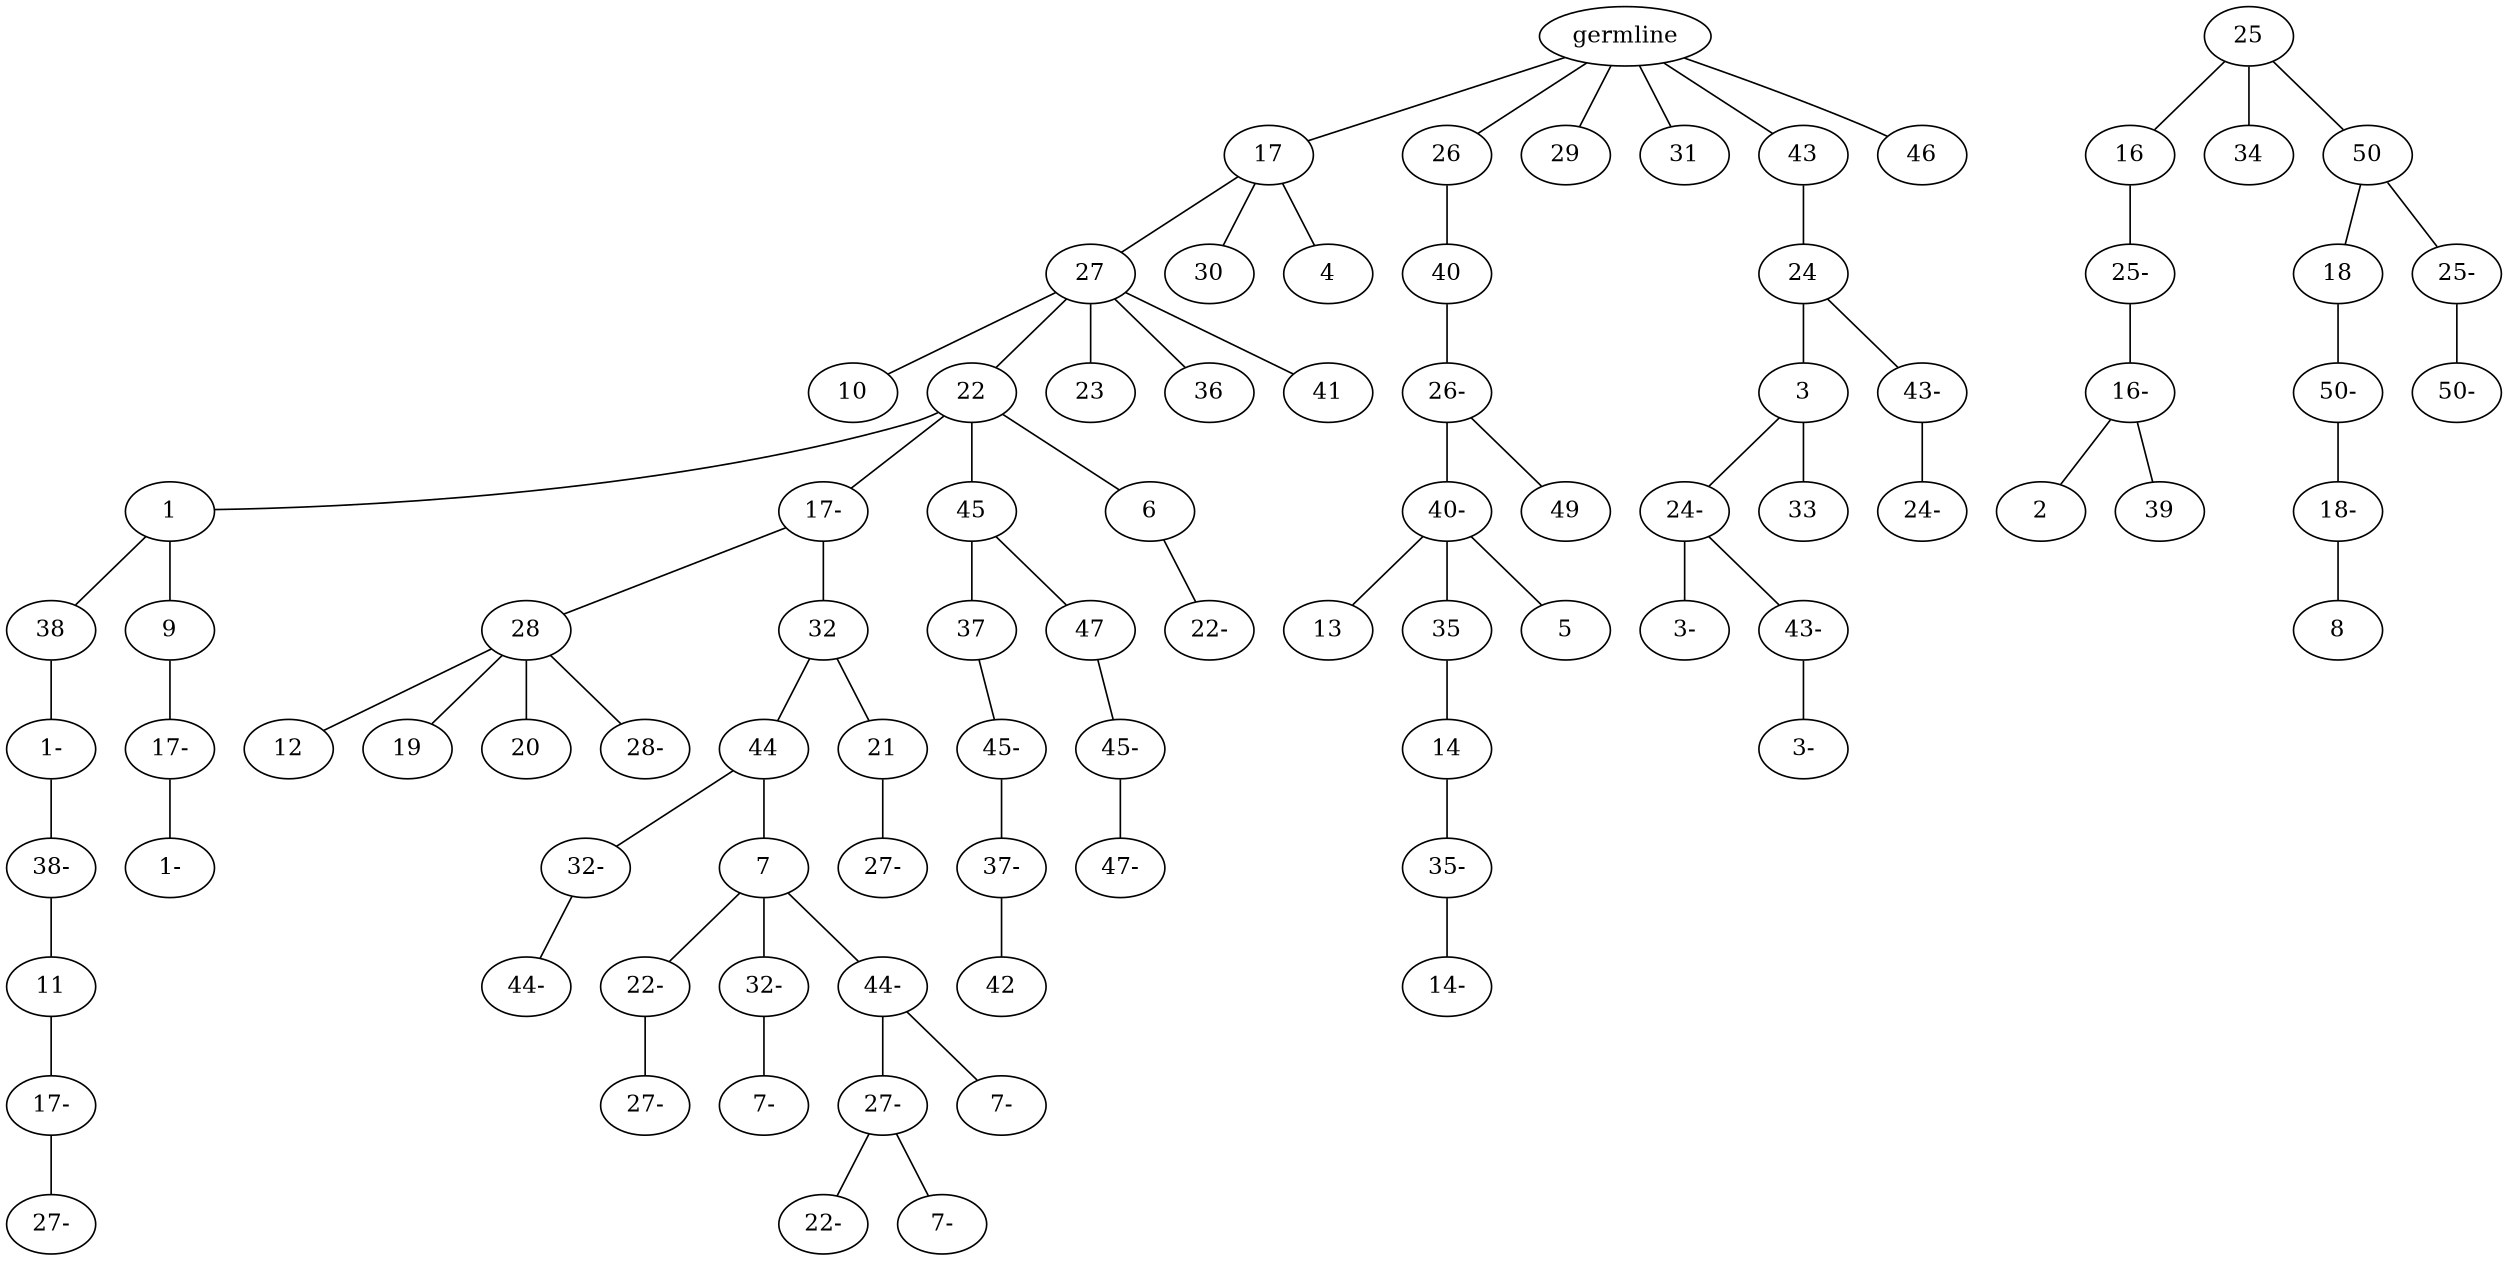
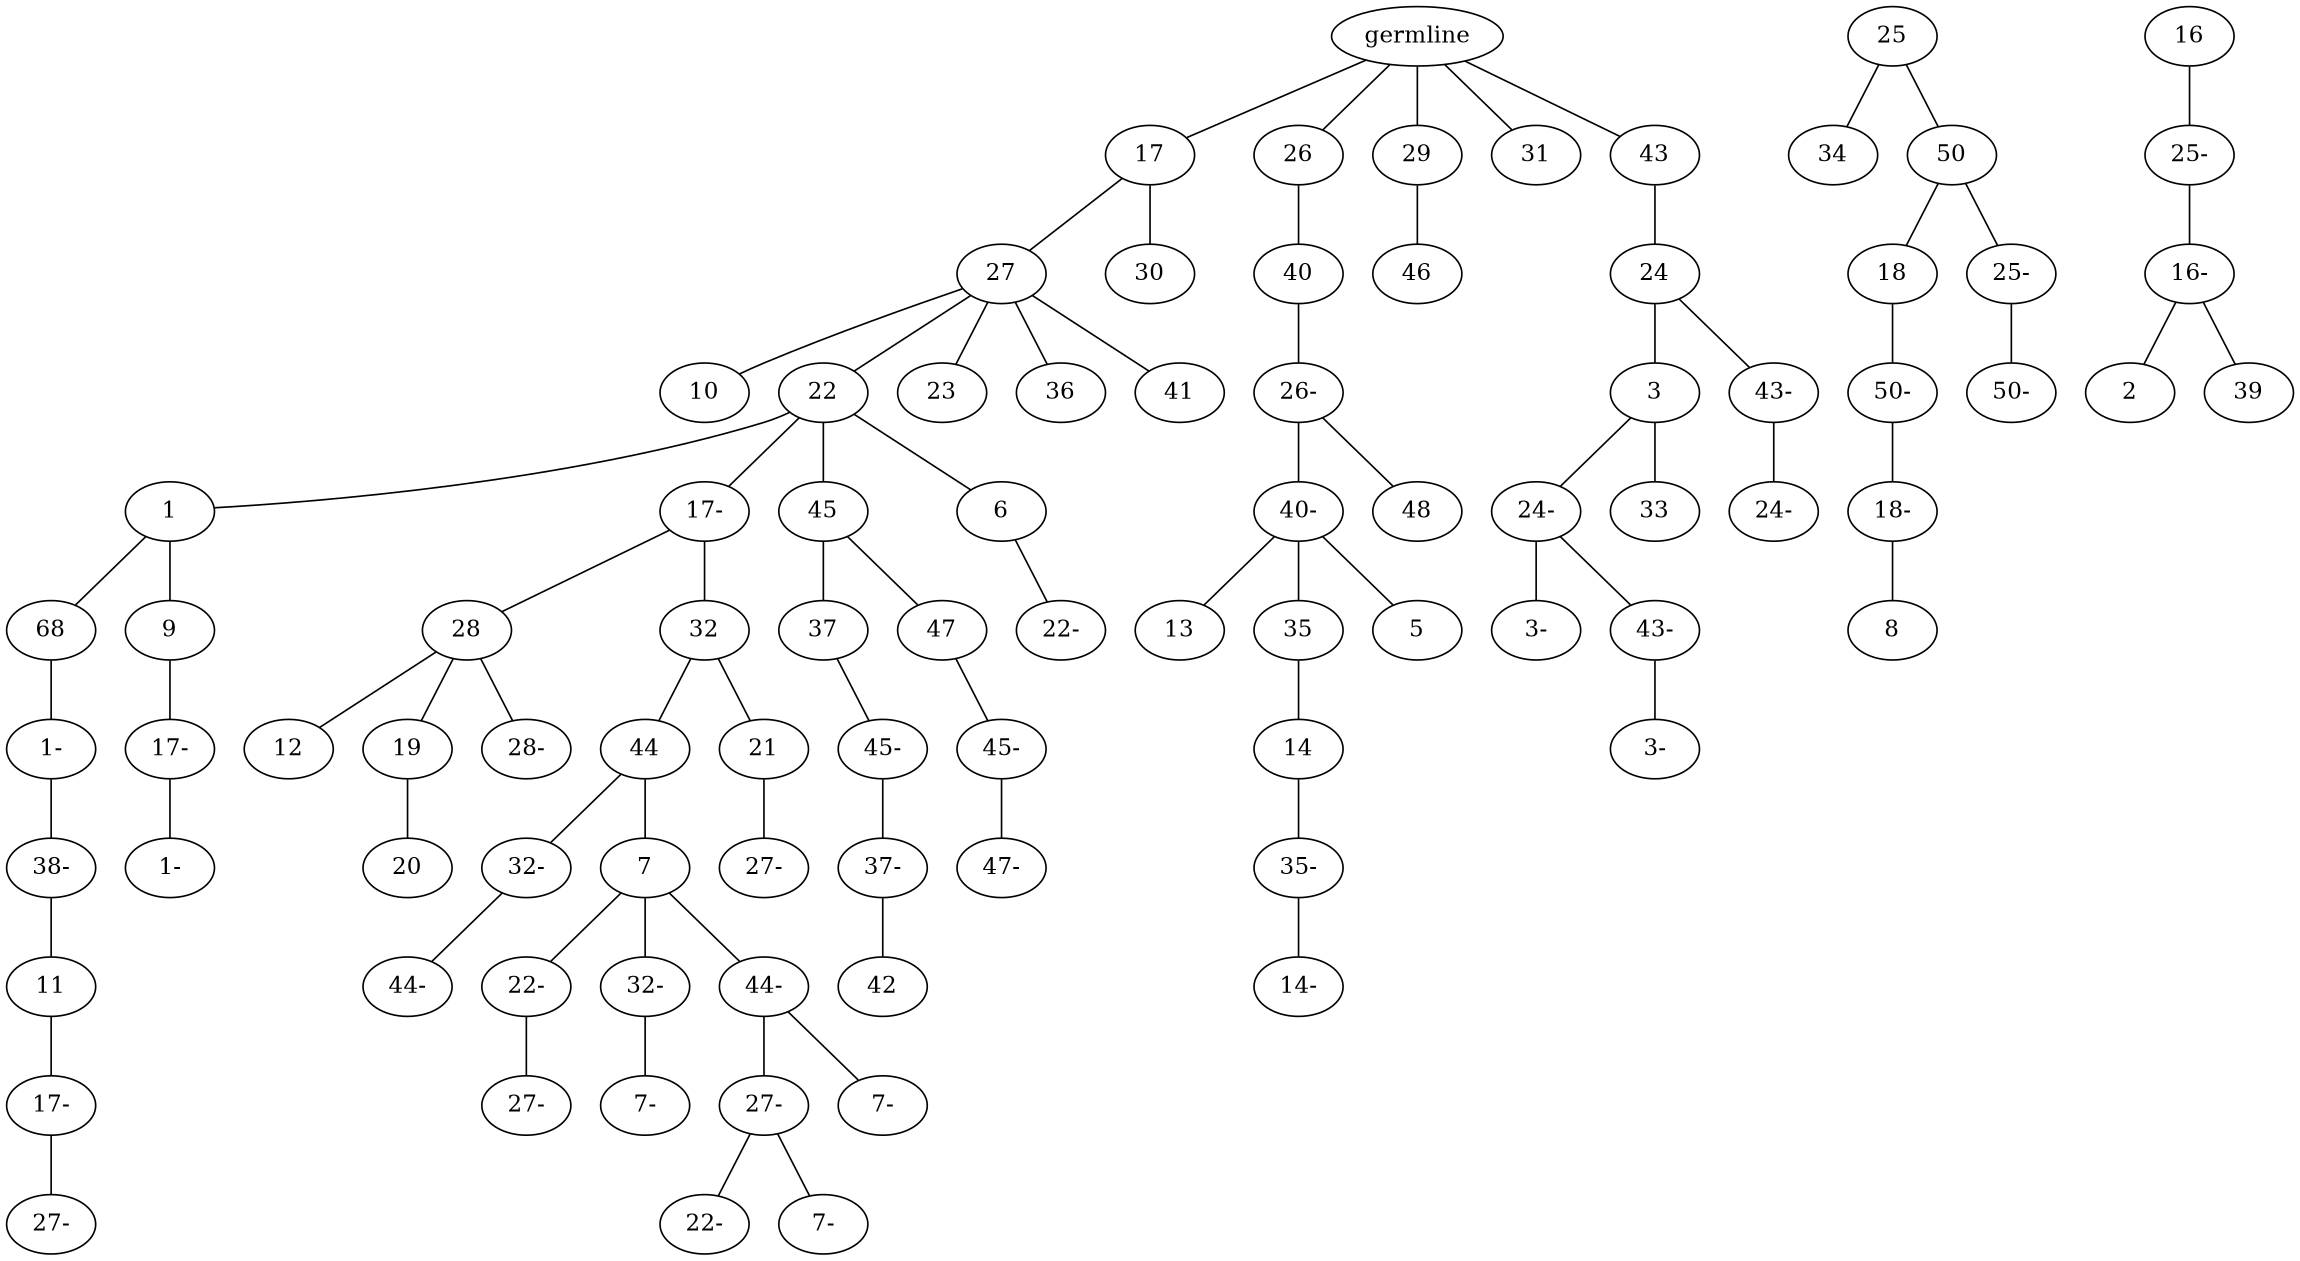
edge "germline" -- "46": now "29" -- "46"
edge "25" -- "16": removed
node "4": removed
node "49": label "49" -> "48"
node "38": label "38" -> "68"
edge "28" -- "20": now "19" -- "20"
